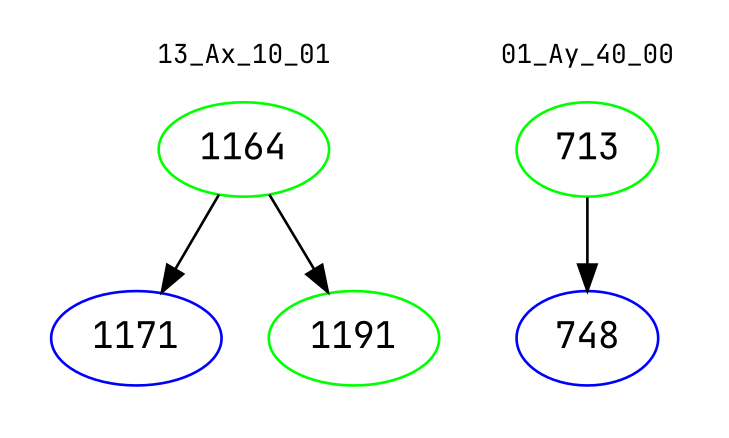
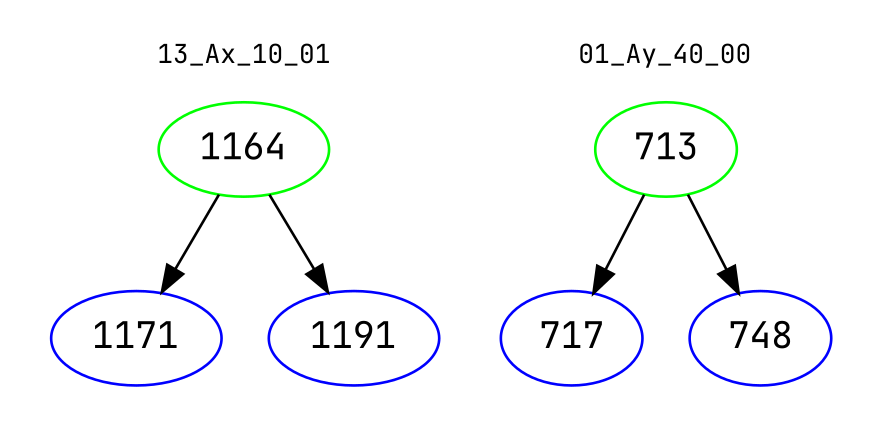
node "1191": color green -> blue
node "717": added
